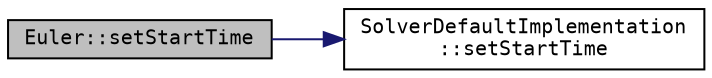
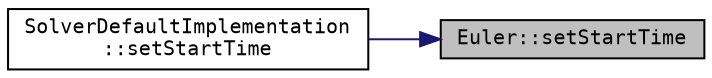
edge "Euler::setStartTime" -> "SolverDefaultImplementation ::setStartTime": reversed
